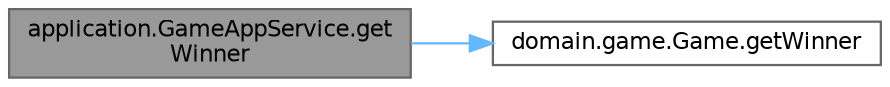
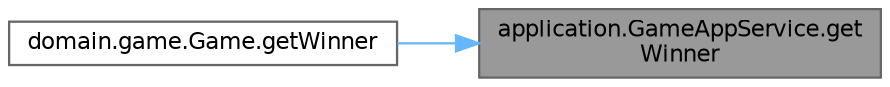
edge "application.GameAppService.get Winner" -> "domain.game.Game.getWinner": reversed
